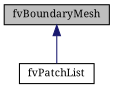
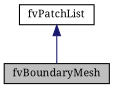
edge "fvPatchList" -> "fvBoundaryMesh": reversed
